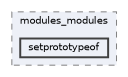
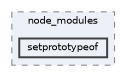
cluster "modules_modules": label "modules_modules" -> "node_modules"
